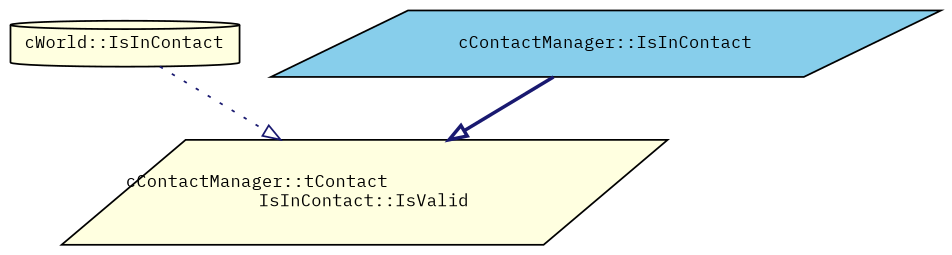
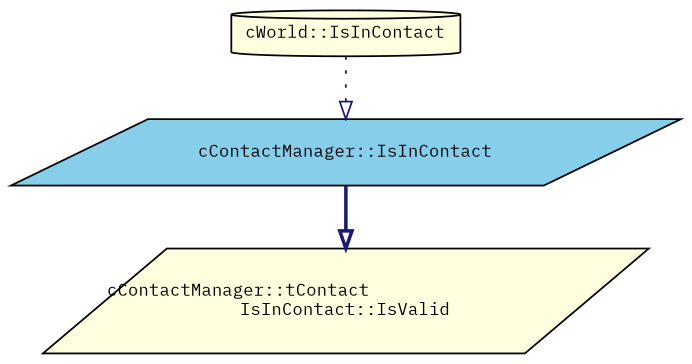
edge "cWorld::IsInContact" -> "cContactManager::tContact IsInContact::IsValid": now "cWorld::IsInContact" -> "cContactManager::IsInContact"
